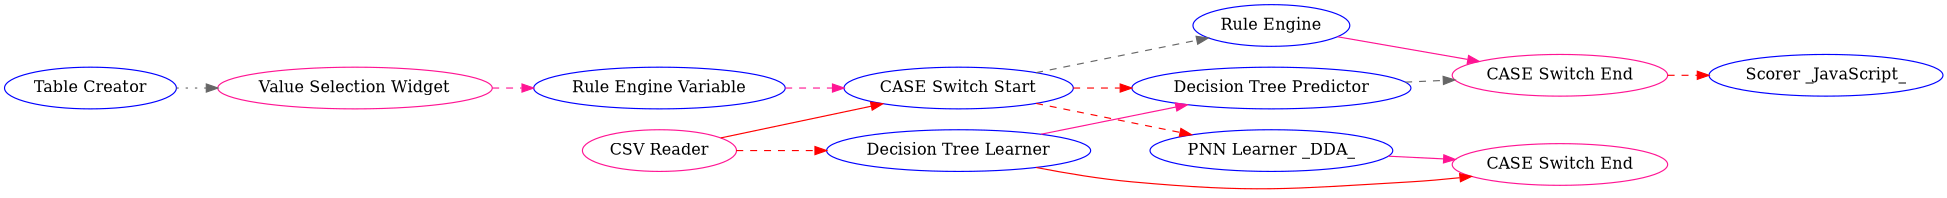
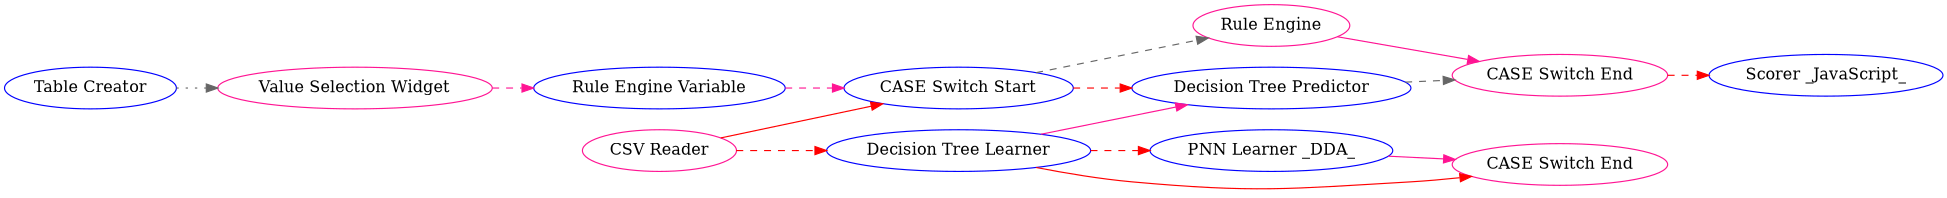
node "Rule Engine": color blue -> deeppink
edge "CASE Switch Start" -> "PNN Learner _DDA_": now "Decision Tree Learner" -> "PNN Learner _DDA_"
